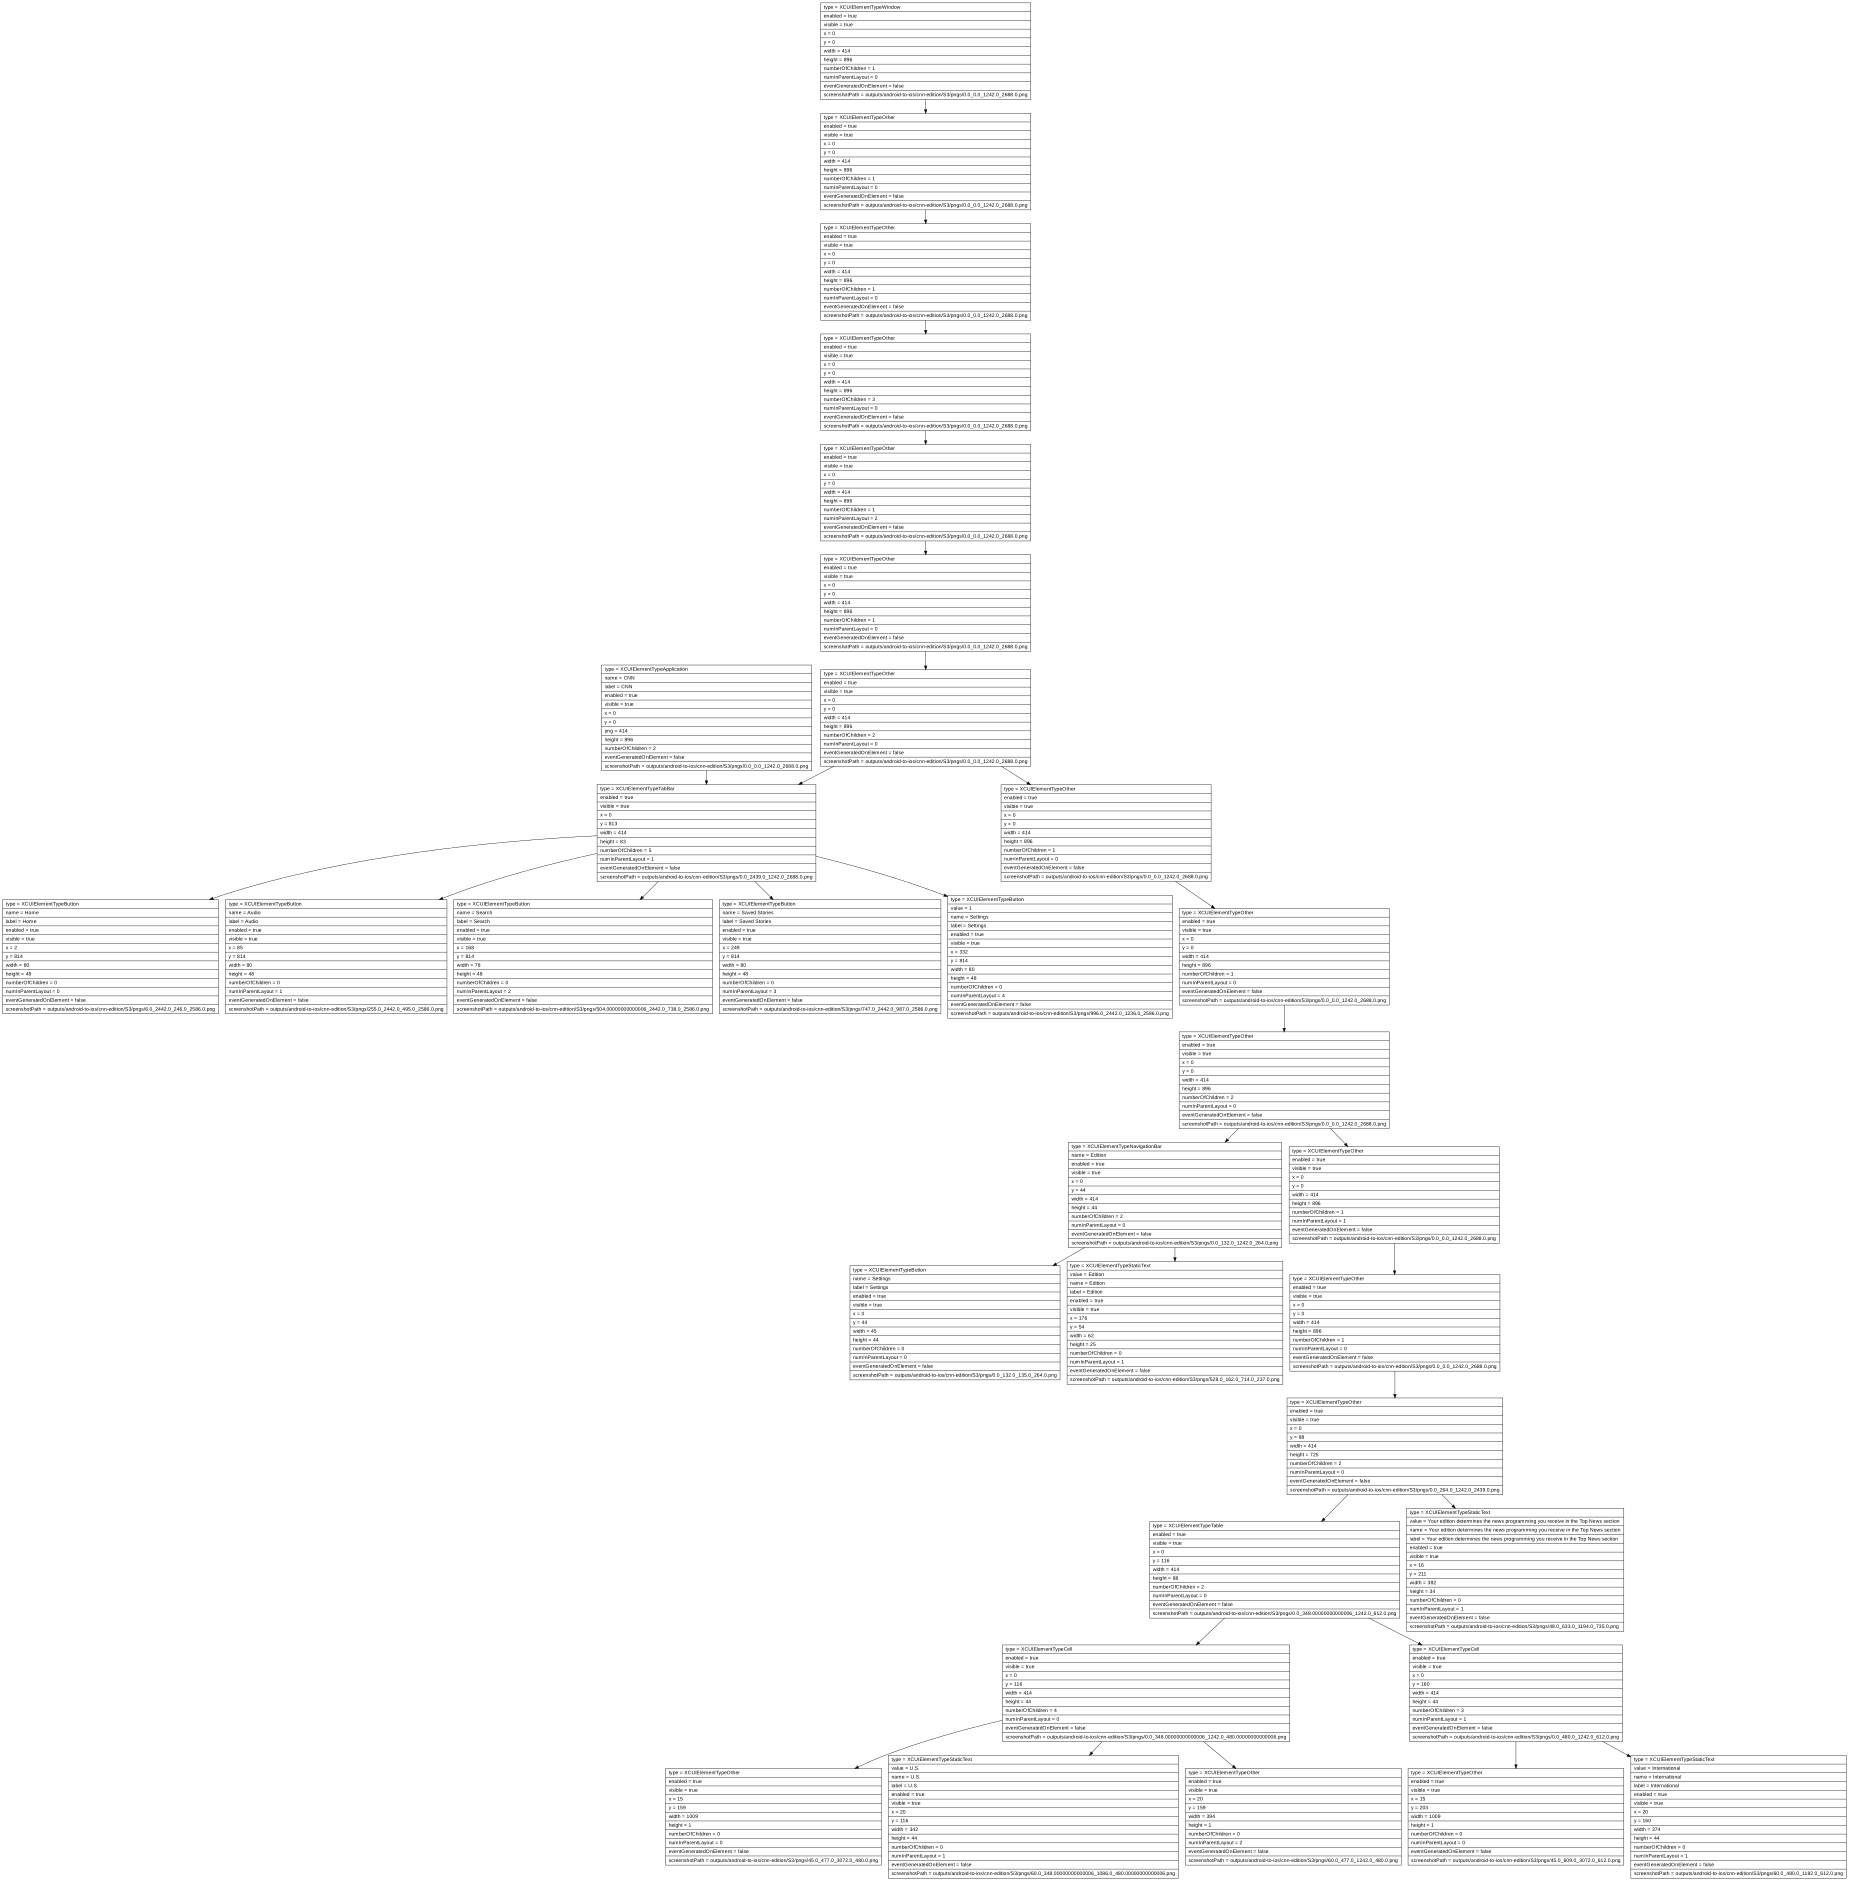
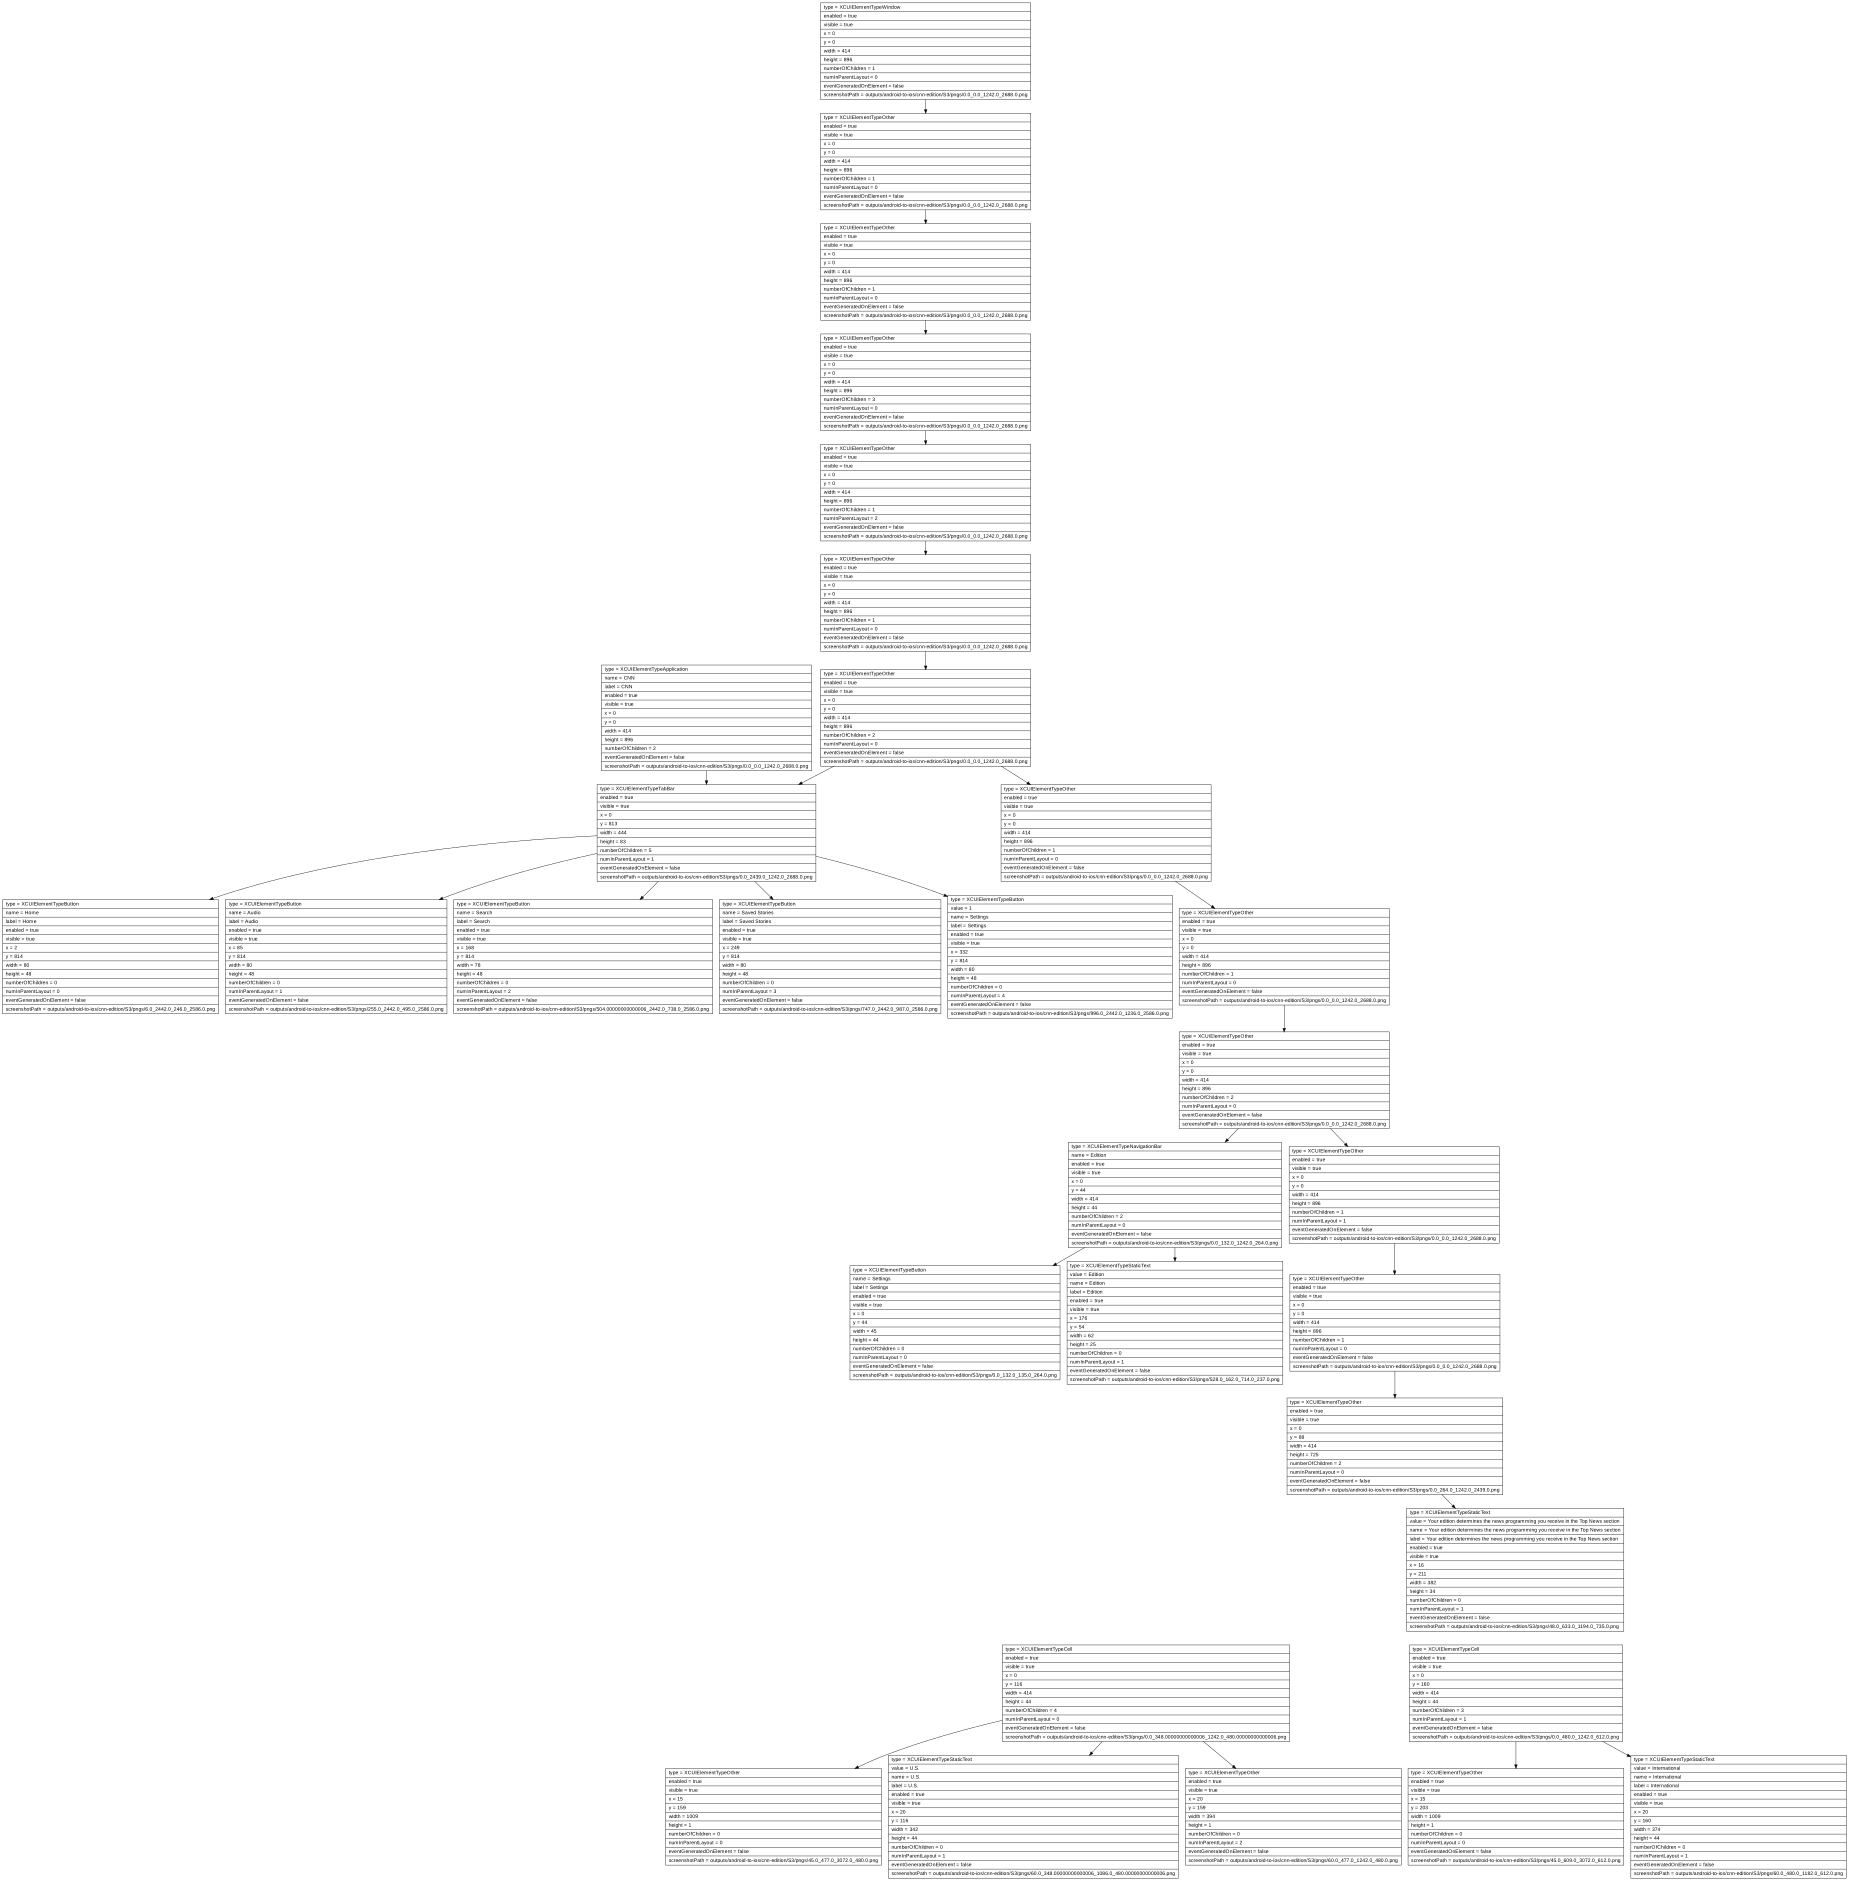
node "type = XCUIElementTypeApplication": text "png = 414" -> "width = 414"
node "type = XCUIElementTypeTabBar": text "width = 414" -> "width = 444"
node "type = XCUIElementTypeTable": removed
